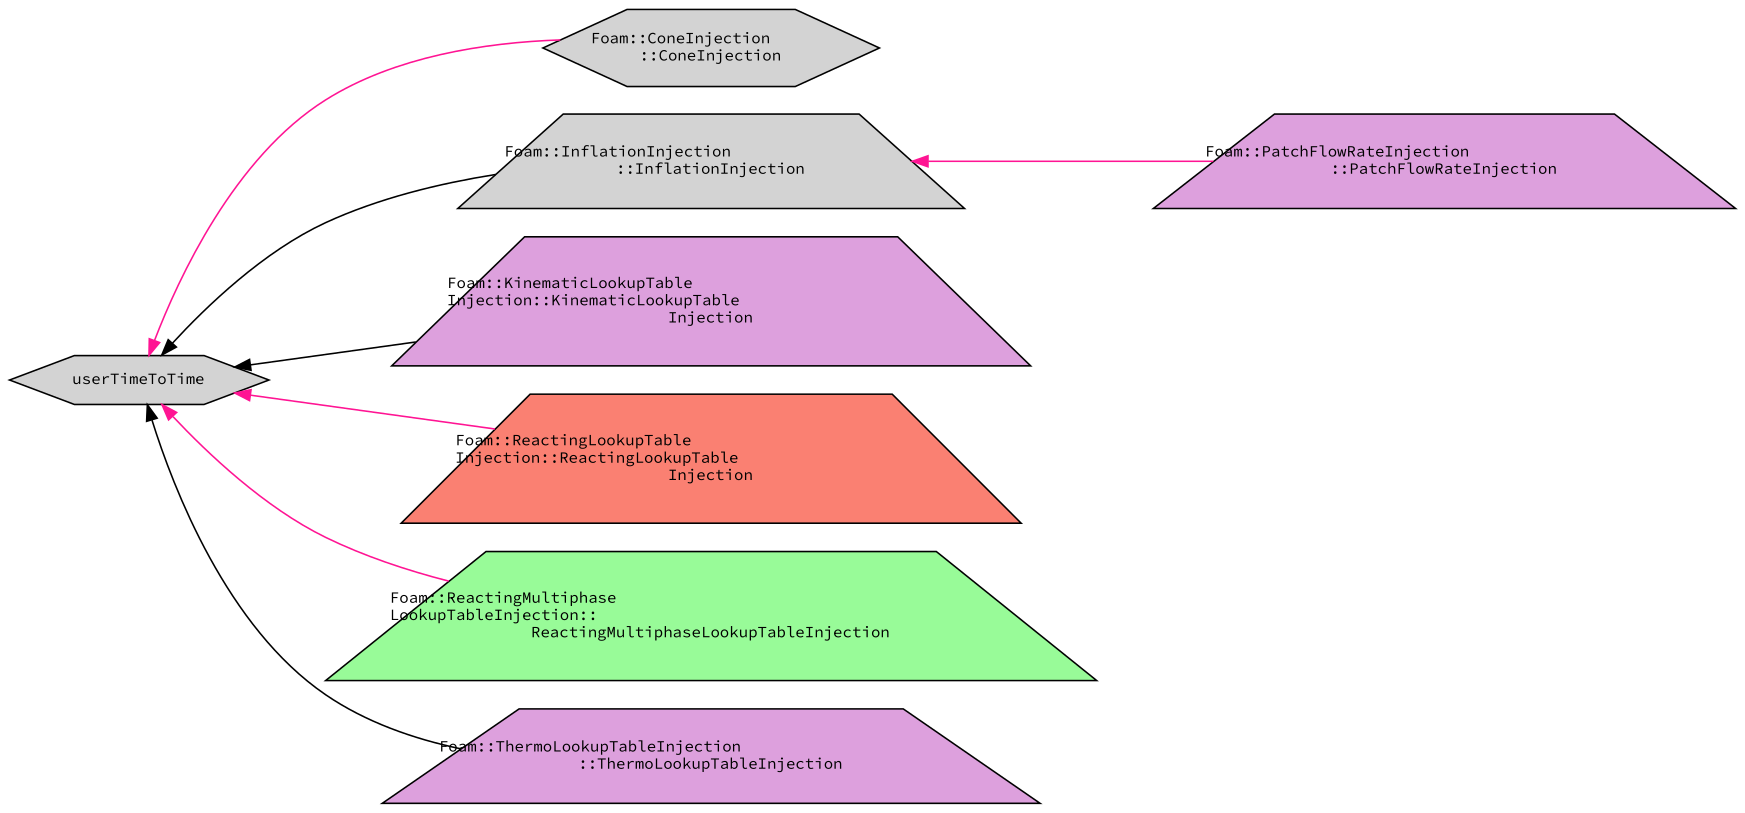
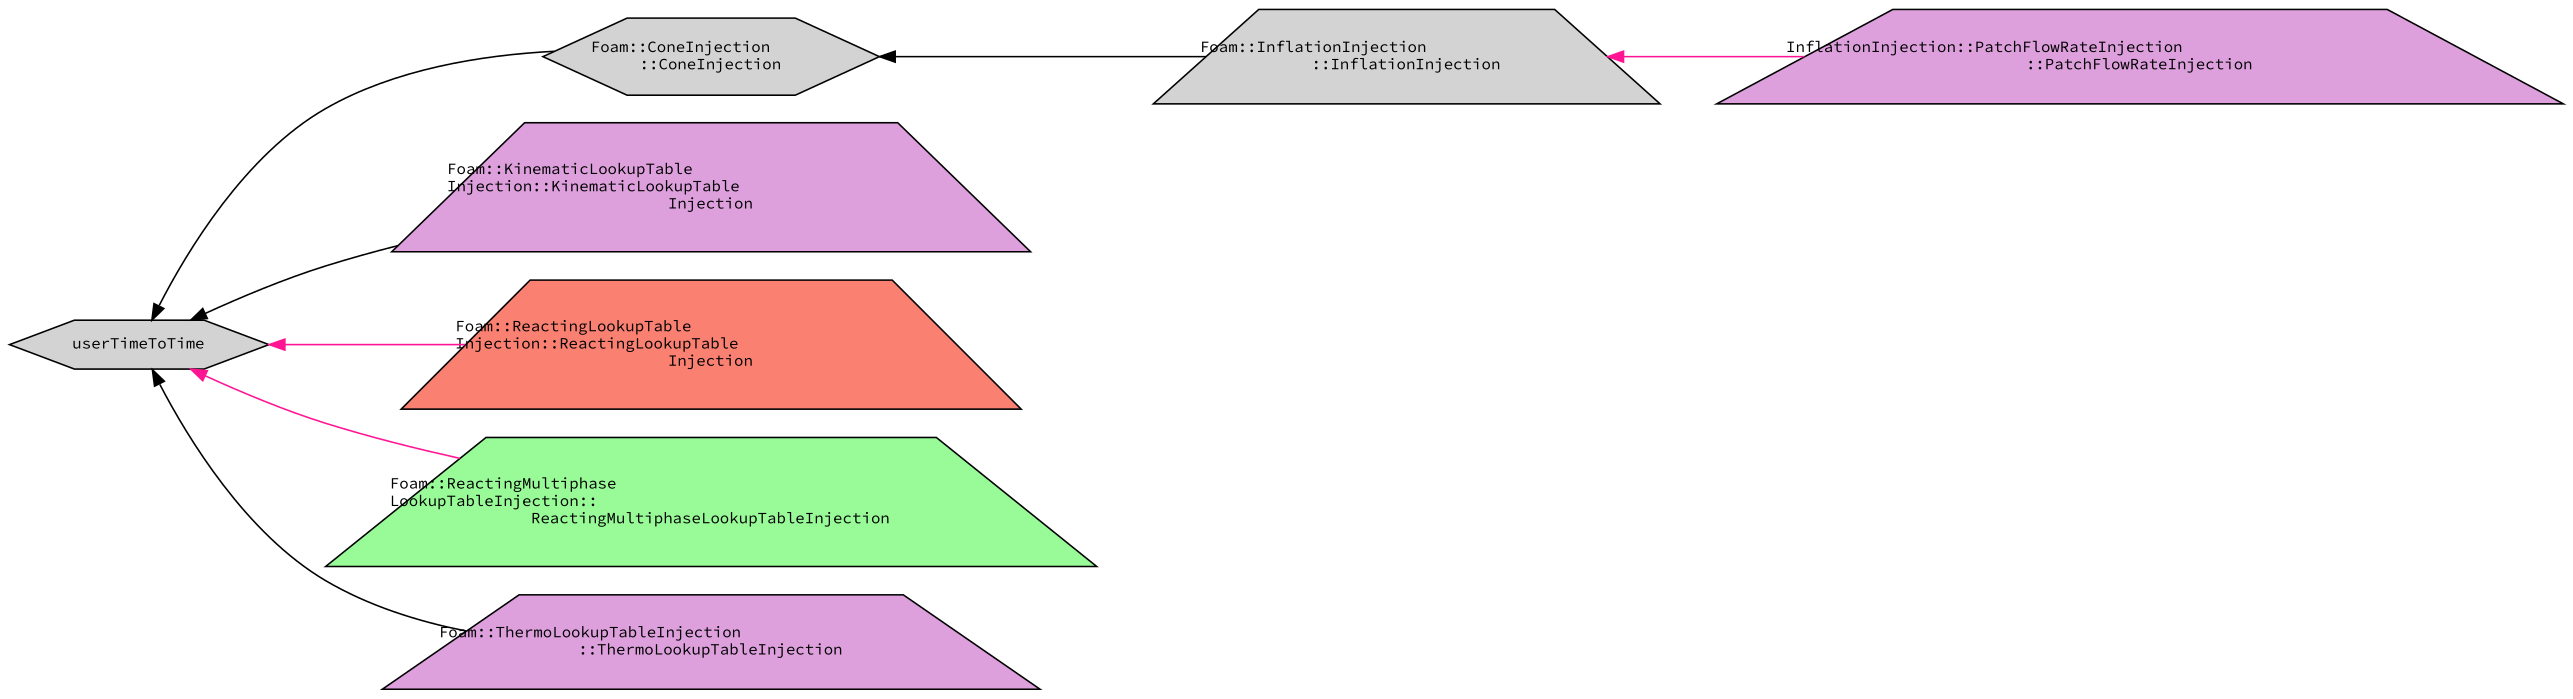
edge "Foam::ConeInjection ::ConeInjection" -> "userTimeToTime": color deeppink -> black
node "Foam::PatchFlowRateInjection ::PatchFlowRateInjection": label "Foam::PatchFlowRateInjection ::PatchFlowRateInjection" -> "InflationInjection::PatchFlowRateInjection ::PatchFlowRateInjection"
edge "Foam::InflationInjection ::InflationInjection" -> "userTimeToTime": now "Foam::InflationInjection ::InflationInjection" -> "Foam::ConeInjection ::ConeInjection"
